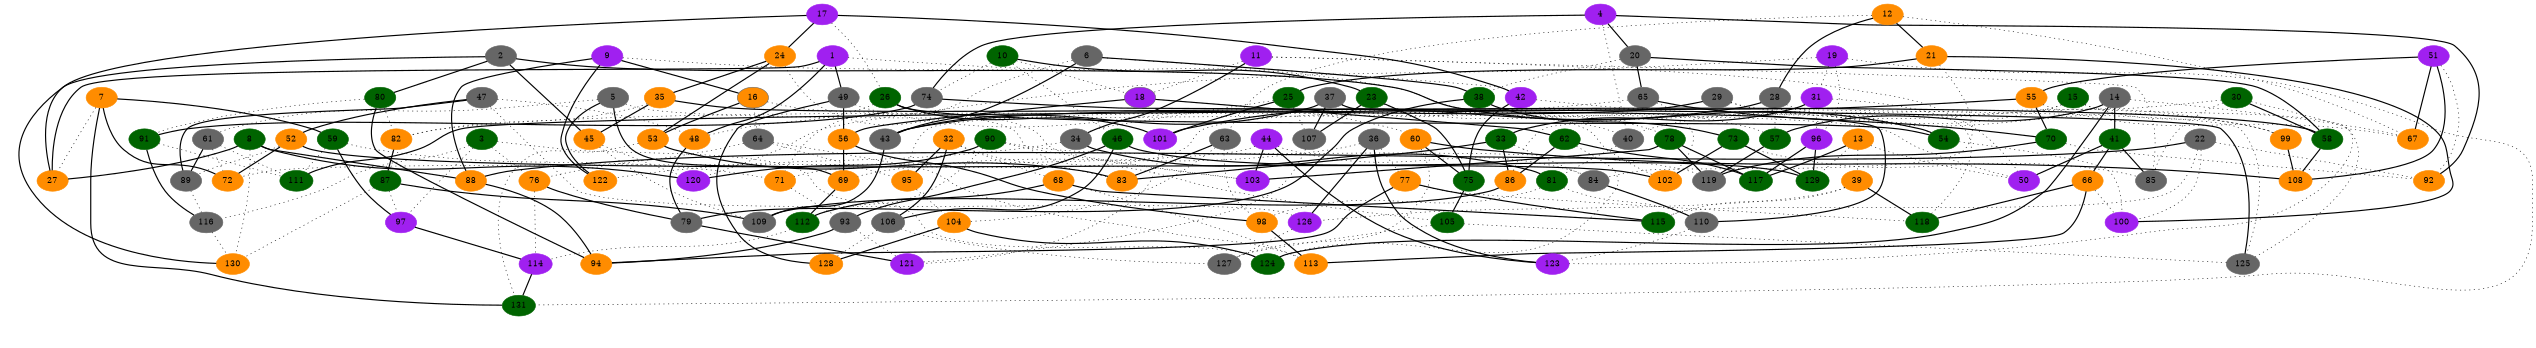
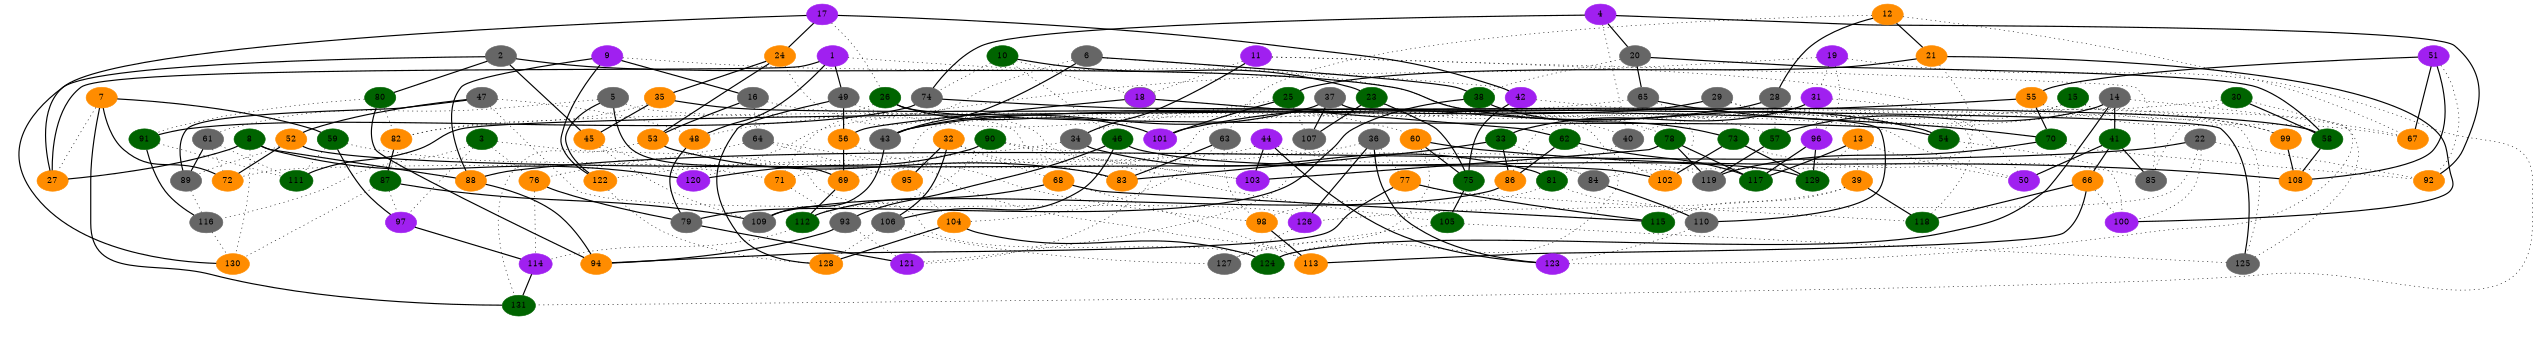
node "16": fillcolor darkorange -> gray40
edge "56" -- "98": style bold -> dotted
edge "122" -- "128": added
